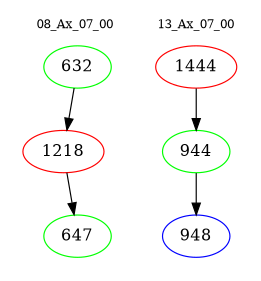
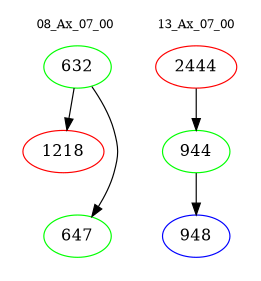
node "1444": label "1444" -> "2444"
edge "1218" -> "647": now "632" -> "647"
